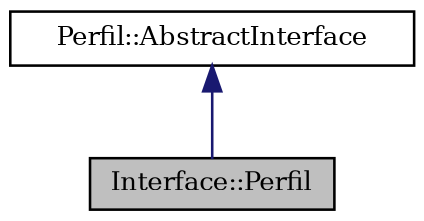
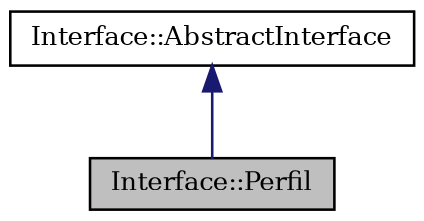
node "Perfil::AbstractInterface": label "Perfil::AbstractInterface" -> "Interface::AbstractInterface"
